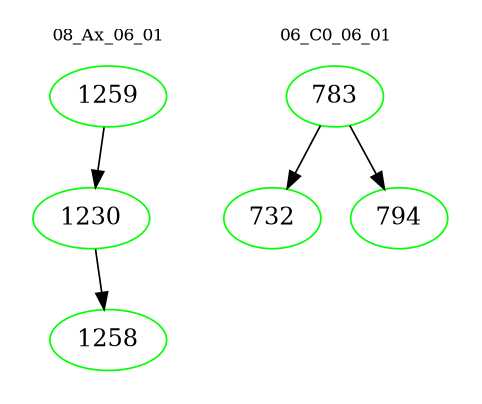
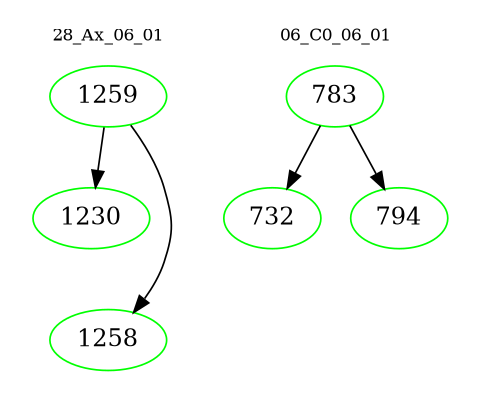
cluster "08_Ax_06_01": label "08_Ax_06_01" -> "28_Ax_06_01"
edge "1230" -> "1258": now "1259" -> "1258"
